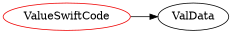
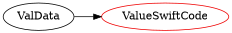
edge "ValueSwiftCode" -> "ValData": reversed
